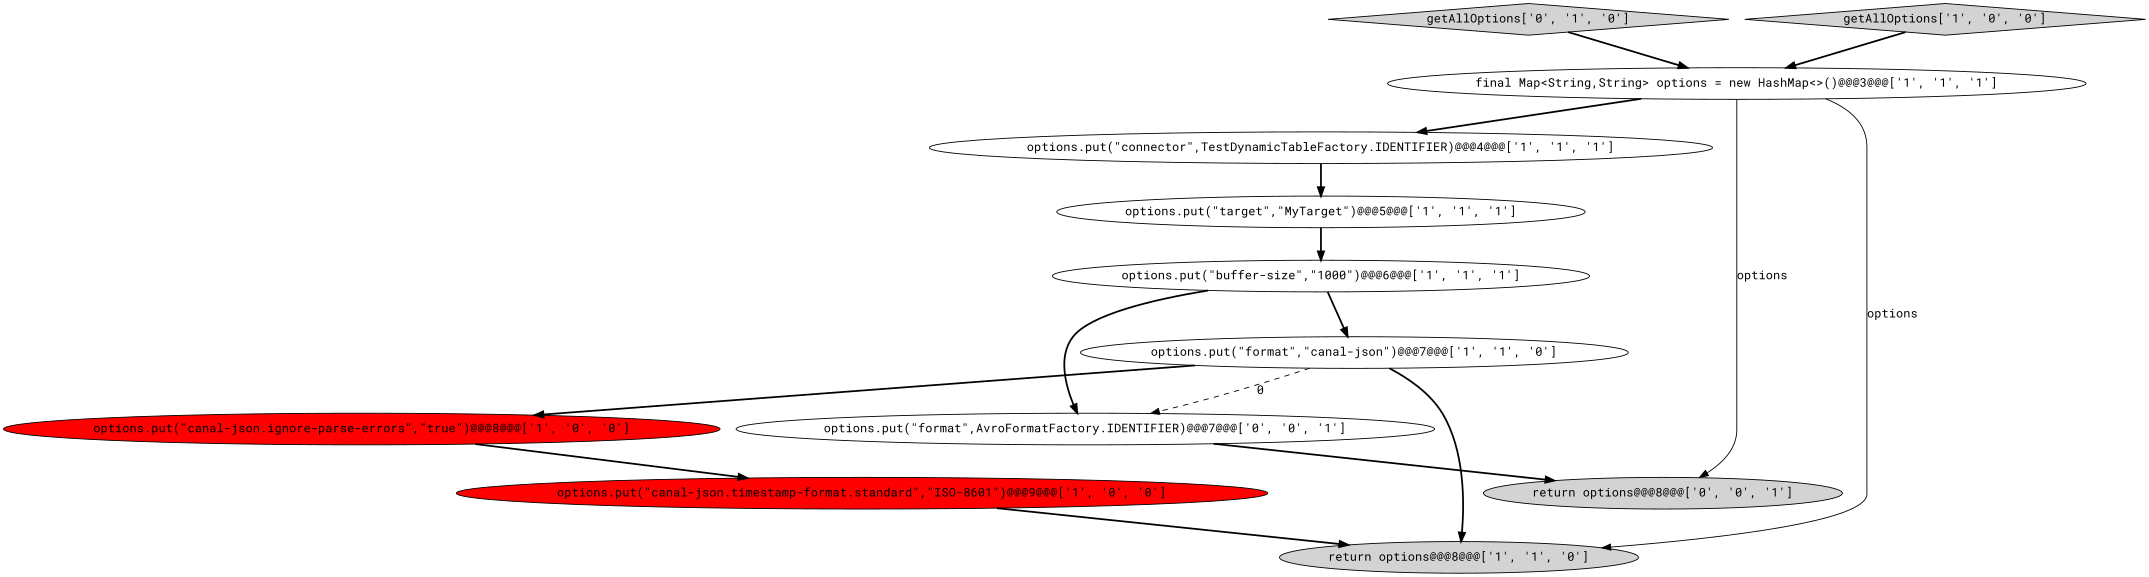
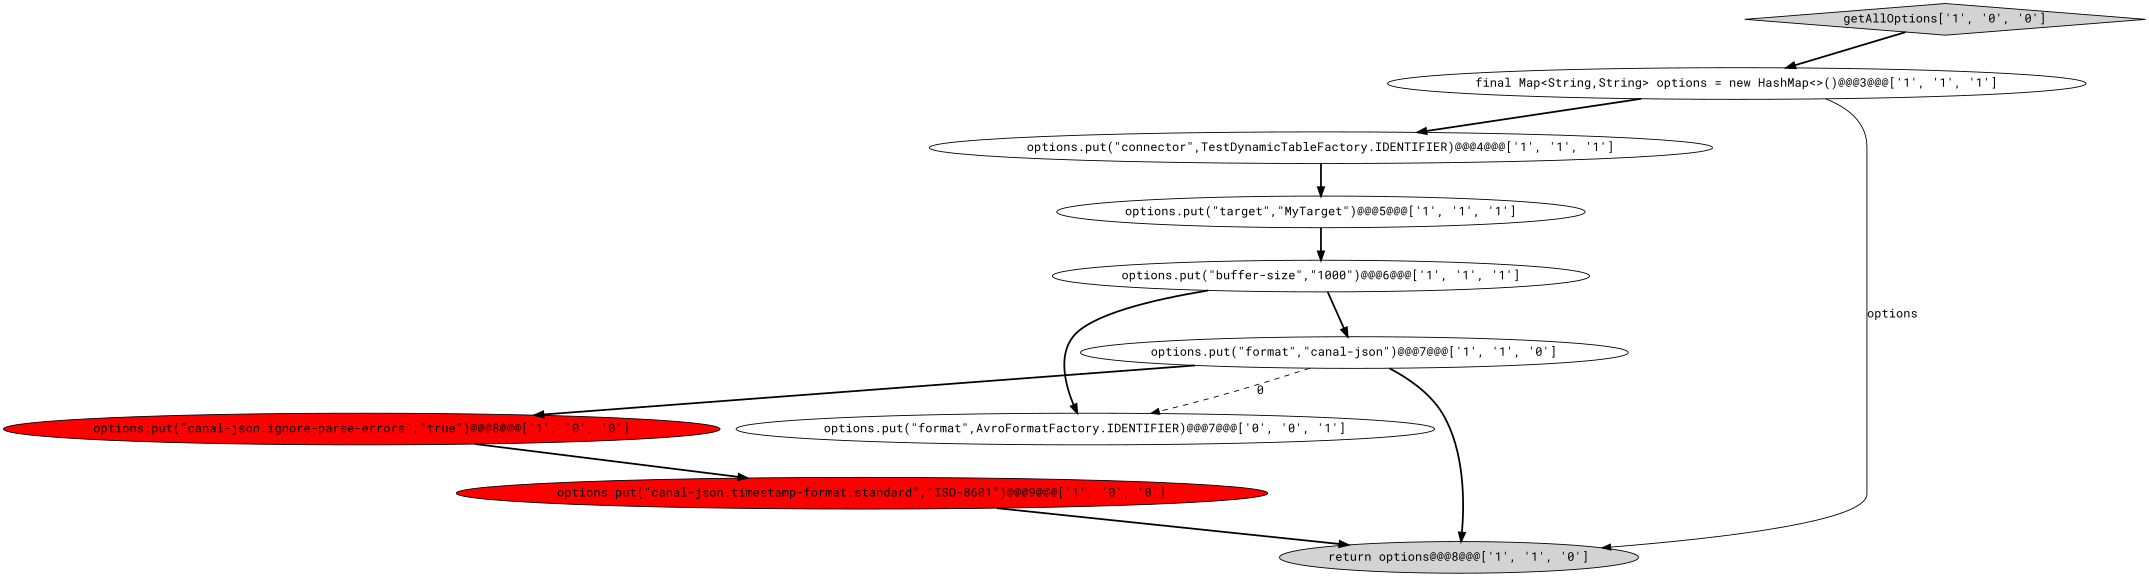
node "getAllOptions['0', '1', '0']": removed
node "return options@@@8@@@['0', '0', '1']": removed
